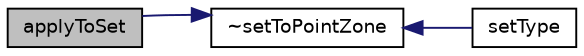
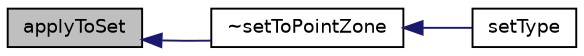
edge "applyToSet" -> "~setToPointZone": reversed
